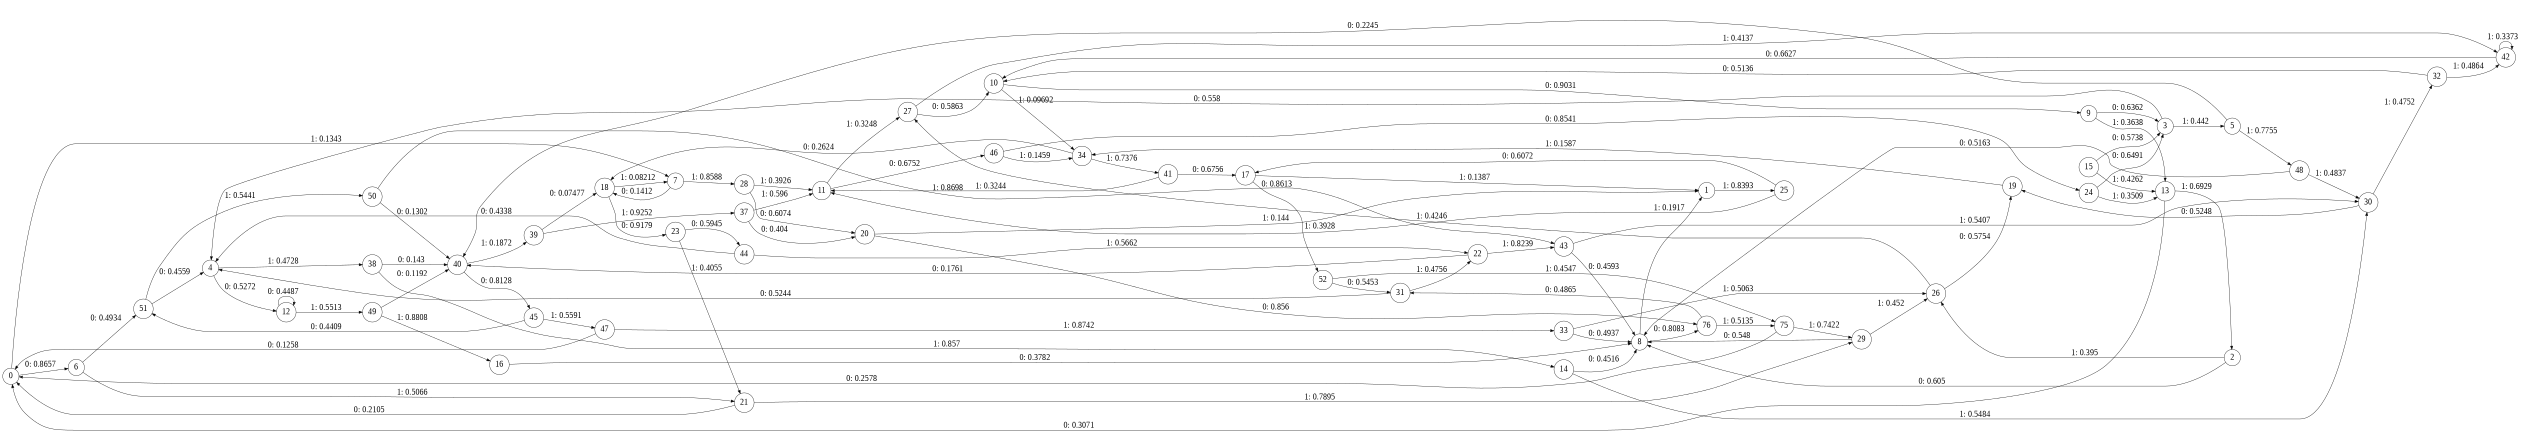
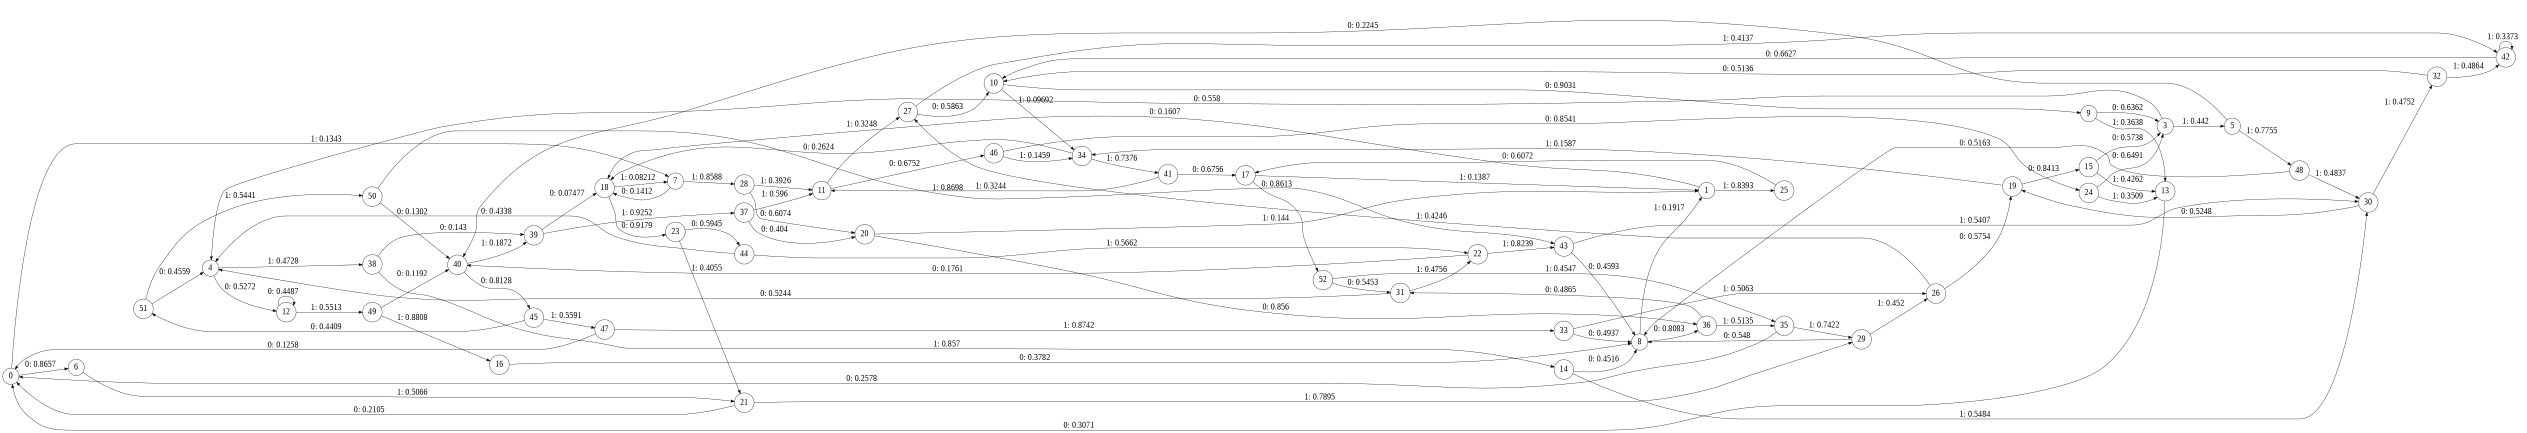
edge "1" -> "18": added, label "0: 0.1607"
edge "19" -> "15": added, label "0: 0.8413"
edge "25" -> "11": removed, label "1: 0.3928"
edge "38" -> "40": now "38" -> "39"
node "76": label "76" -> "36"
node "75": label "75" -> "35"
edge "6" -> "51": removed, label "0: 0.4934"
node "2": removed
